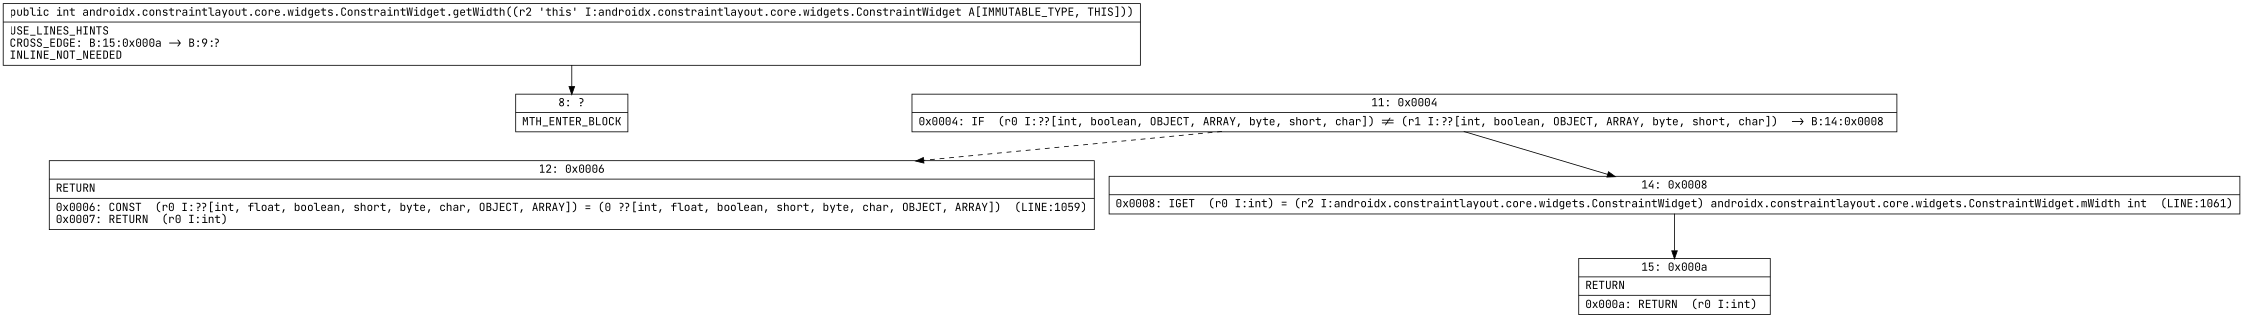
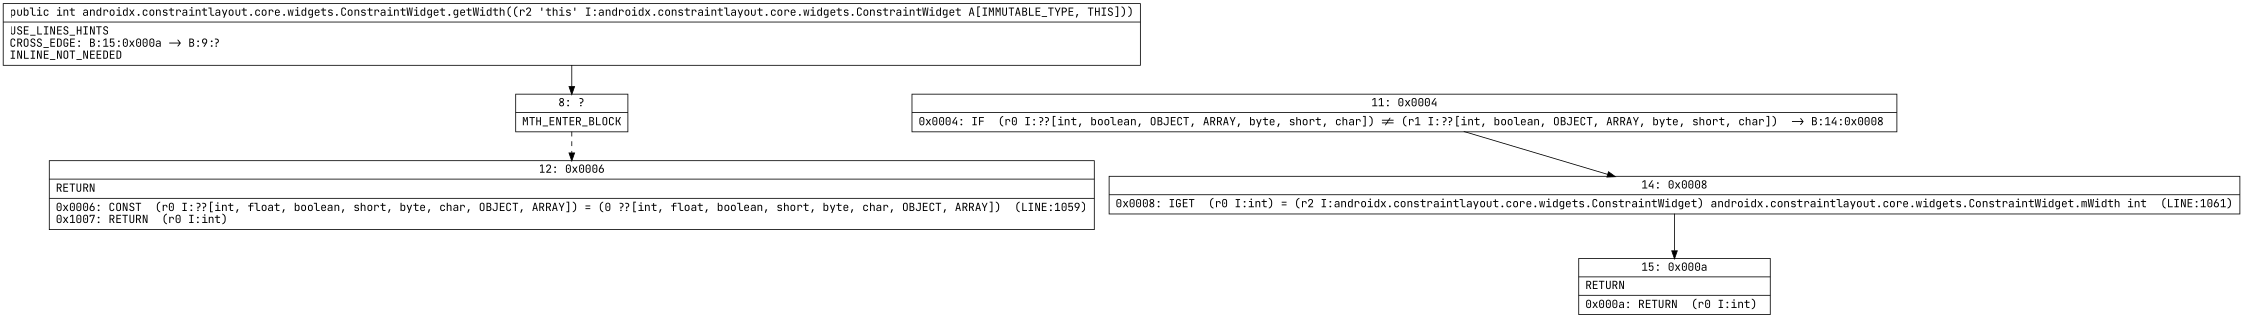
edge "11: 0x0004" -> "12: 0x0006": now "8: ?" -> "12: 0x0006"
node "12: 0x0006": text "0x0007: RETURN  (r0 I:int)" -> "0x1007: RETURN  (r0 I:int)"
